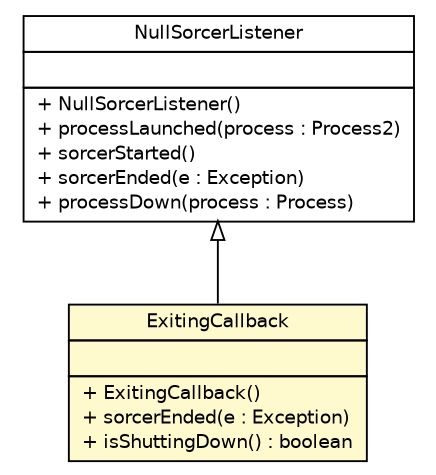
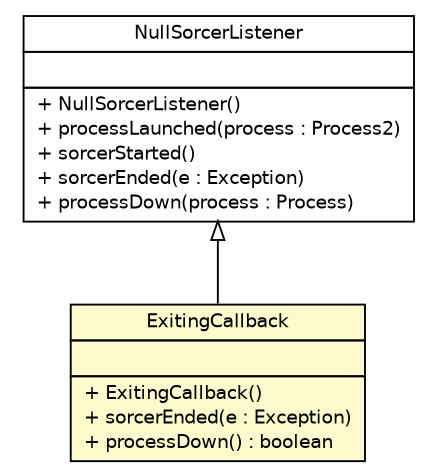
node "ExitingCallback": text "+ isShuttingDown() : boolean" -> "+ processDown() : boolean"
